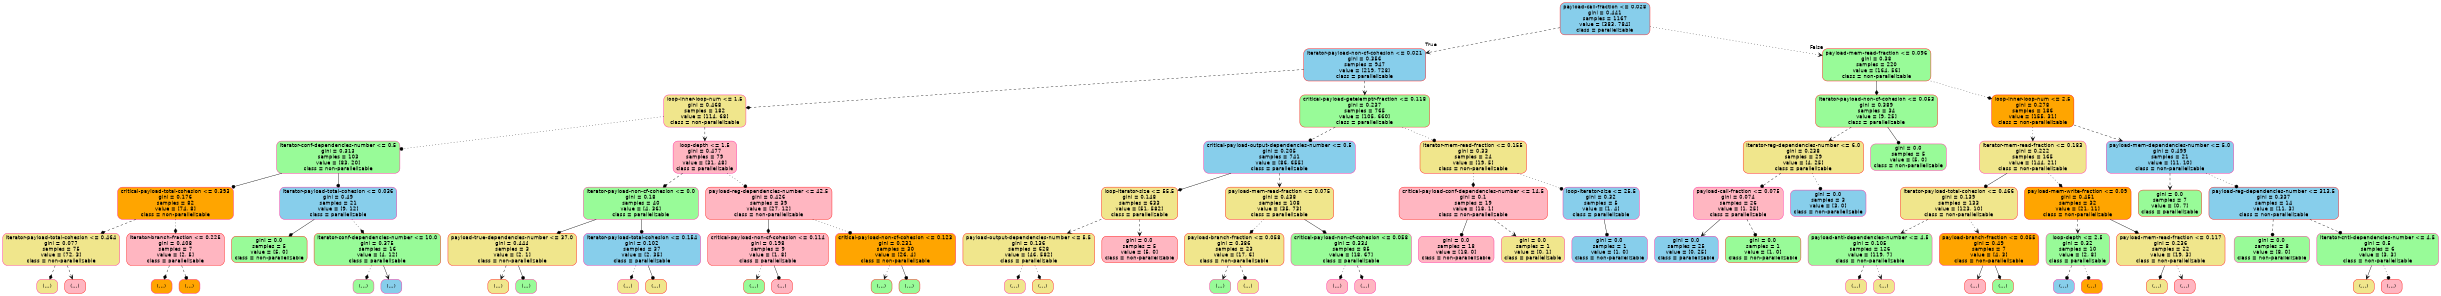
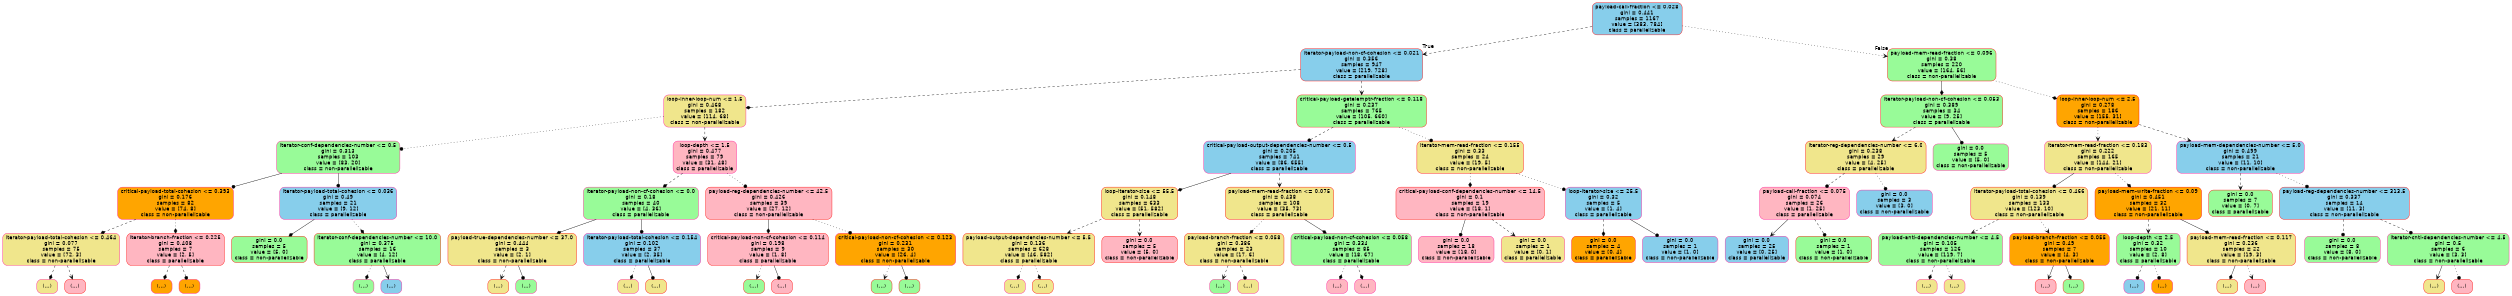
node "gini = 0.0 samples = 4 value = [0, 4] class = parallelizable": added
